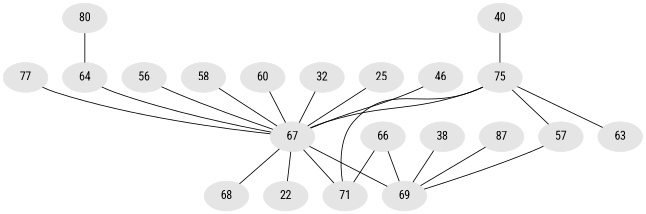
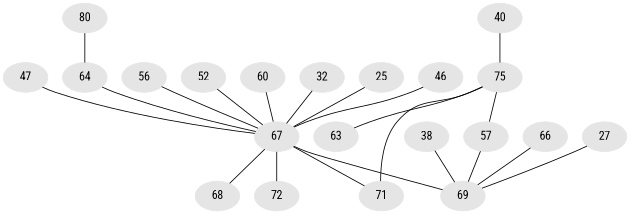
node "77": label "77" -> "47"
node "58": label "58" -> "52"
edge "75" -- "67": removed
node "87": label "87" -> "27"
edge "66" -- "71": removed
node "22": label "22" -> "72"
